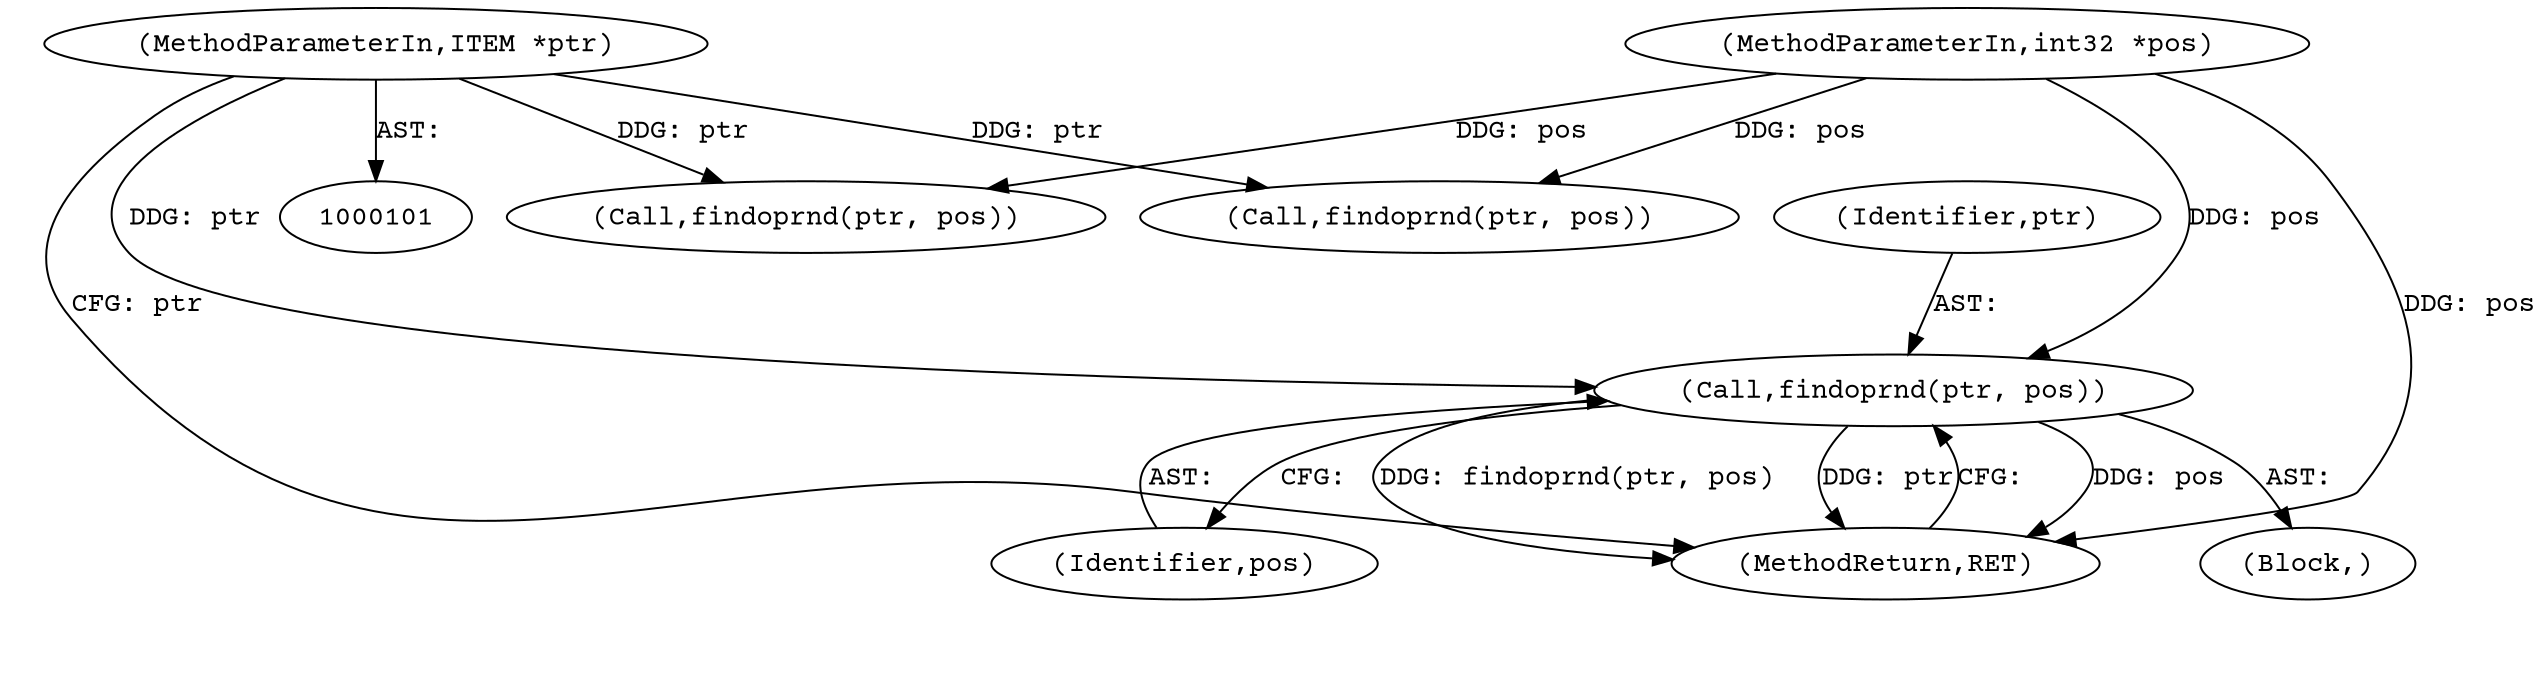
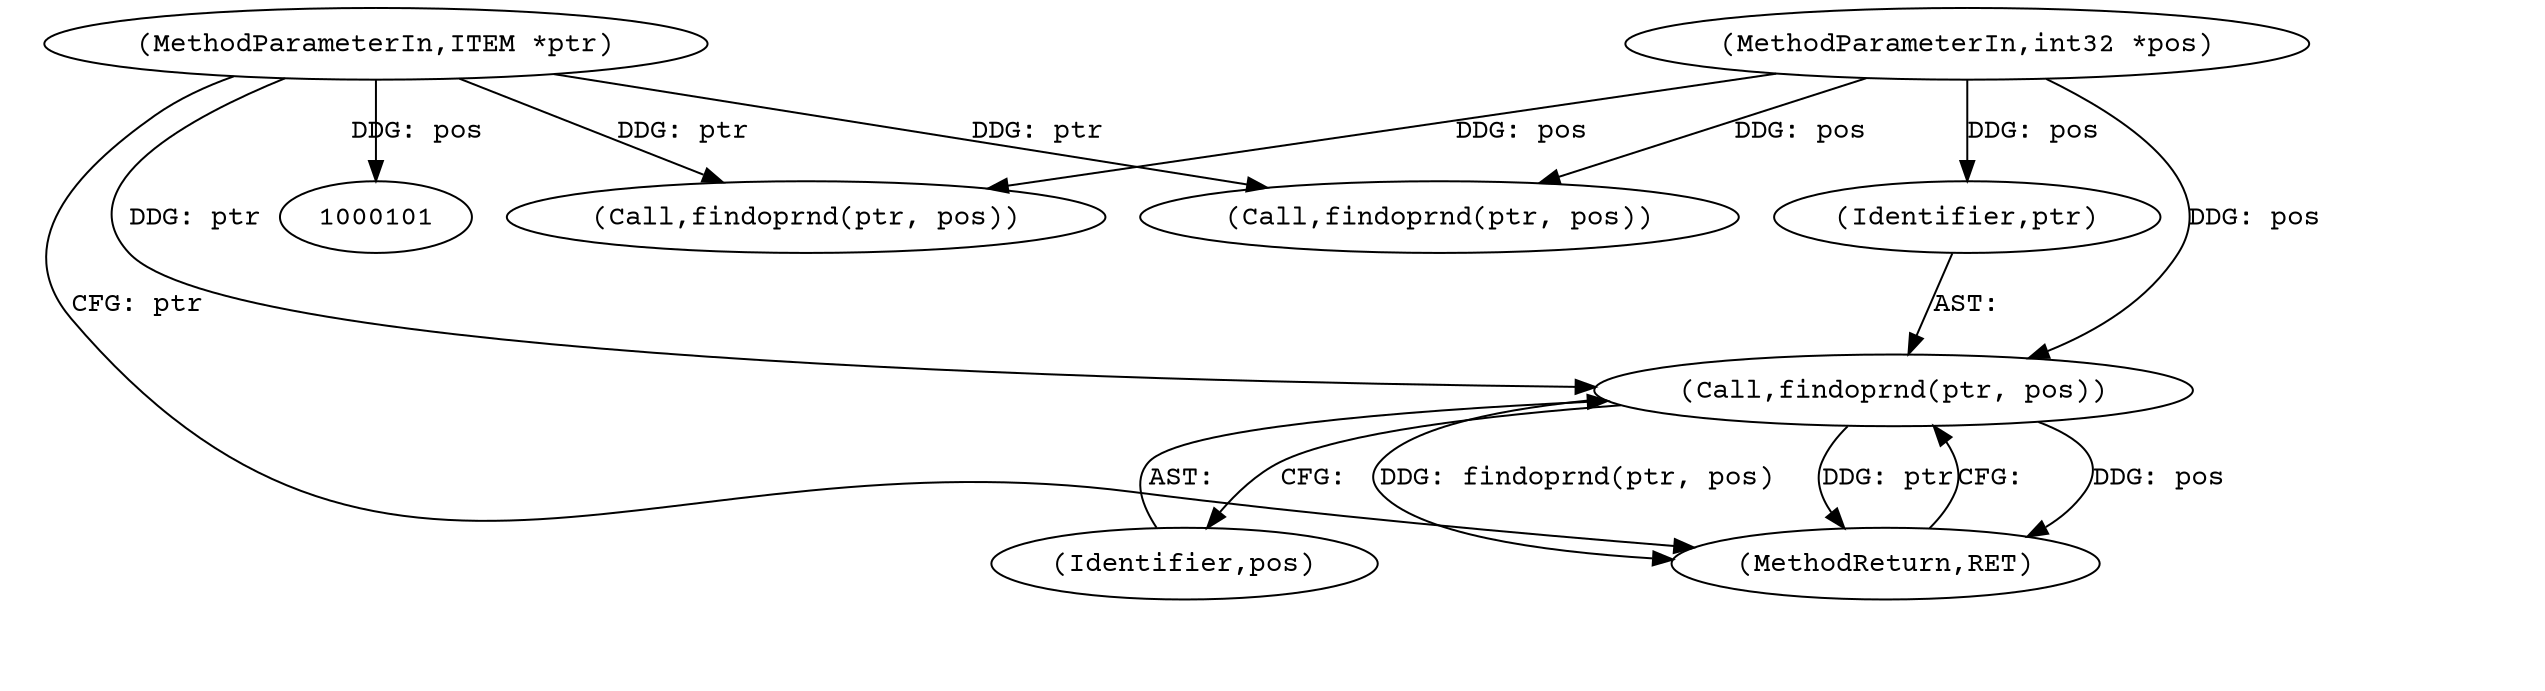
edge "(MethodParameterIn,ITEM *ptr)" -> "1000101": label "AST: " -> "DDG: pos"
edge "(MethodParameterIn,int32 *pos)" -> "(MethodReturn,RET)": now "(MethodParameterIn,int32 *pos)" -> "(Identifier,ptr)"
node "(Block,)": removed
